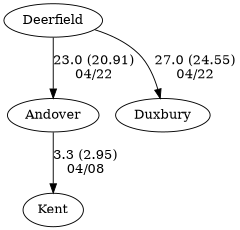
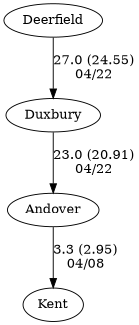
edge "Deerfield" -> "Andover": now "Duxbury" -> "Andover"
